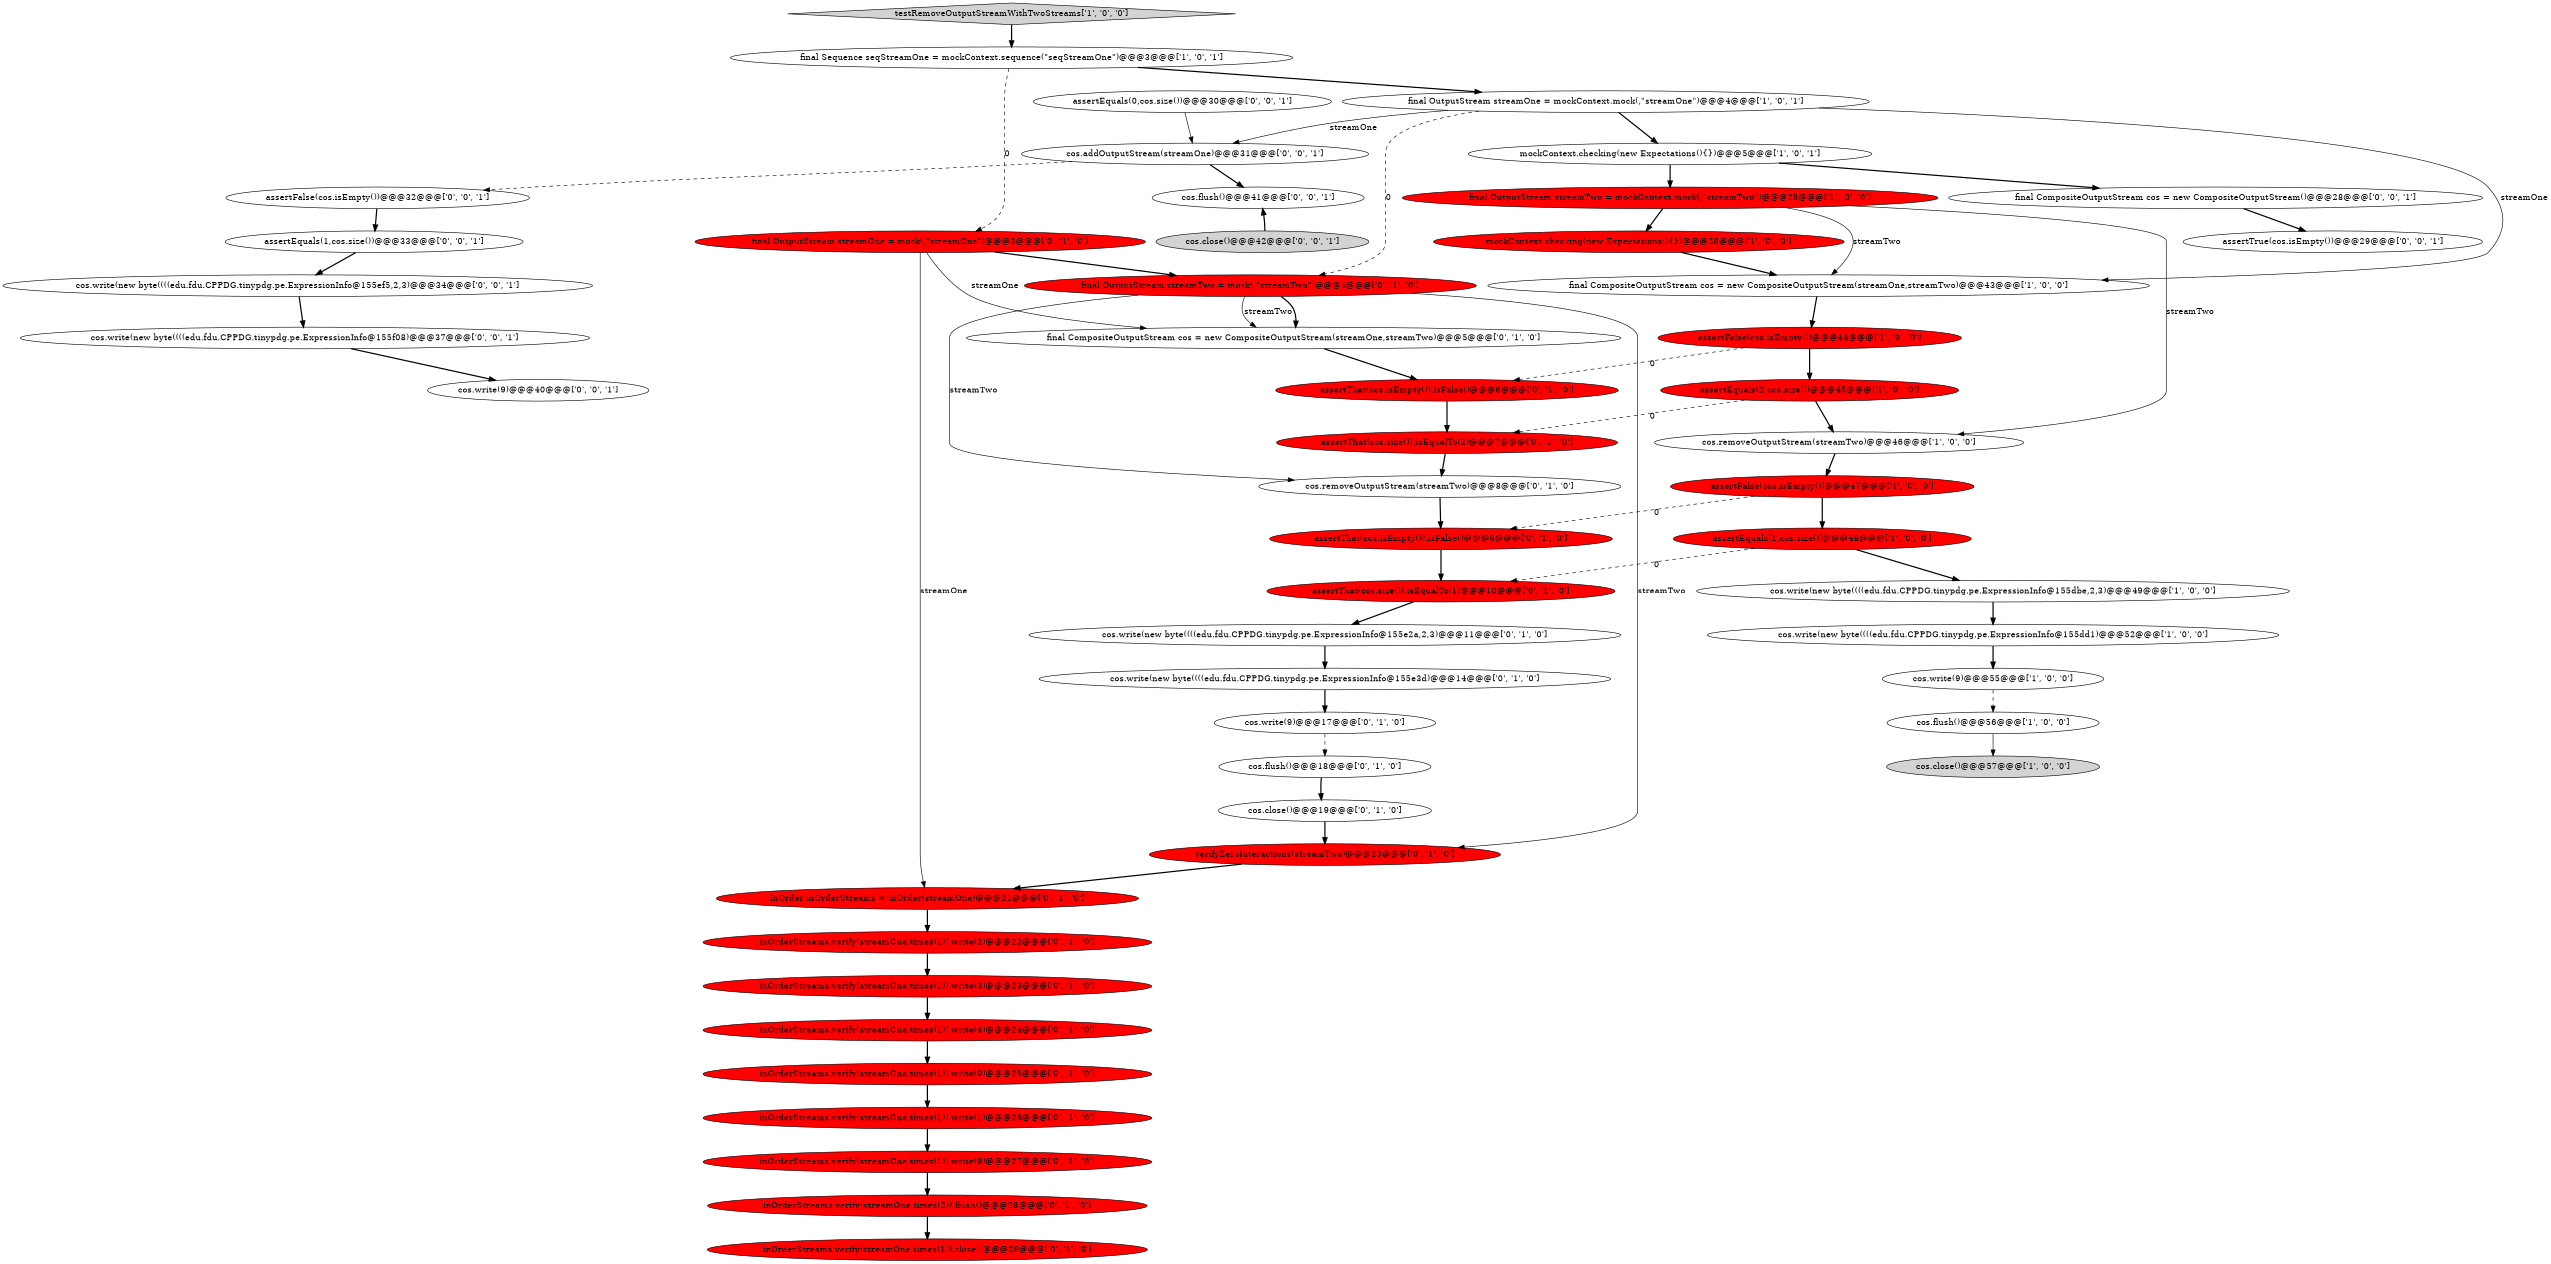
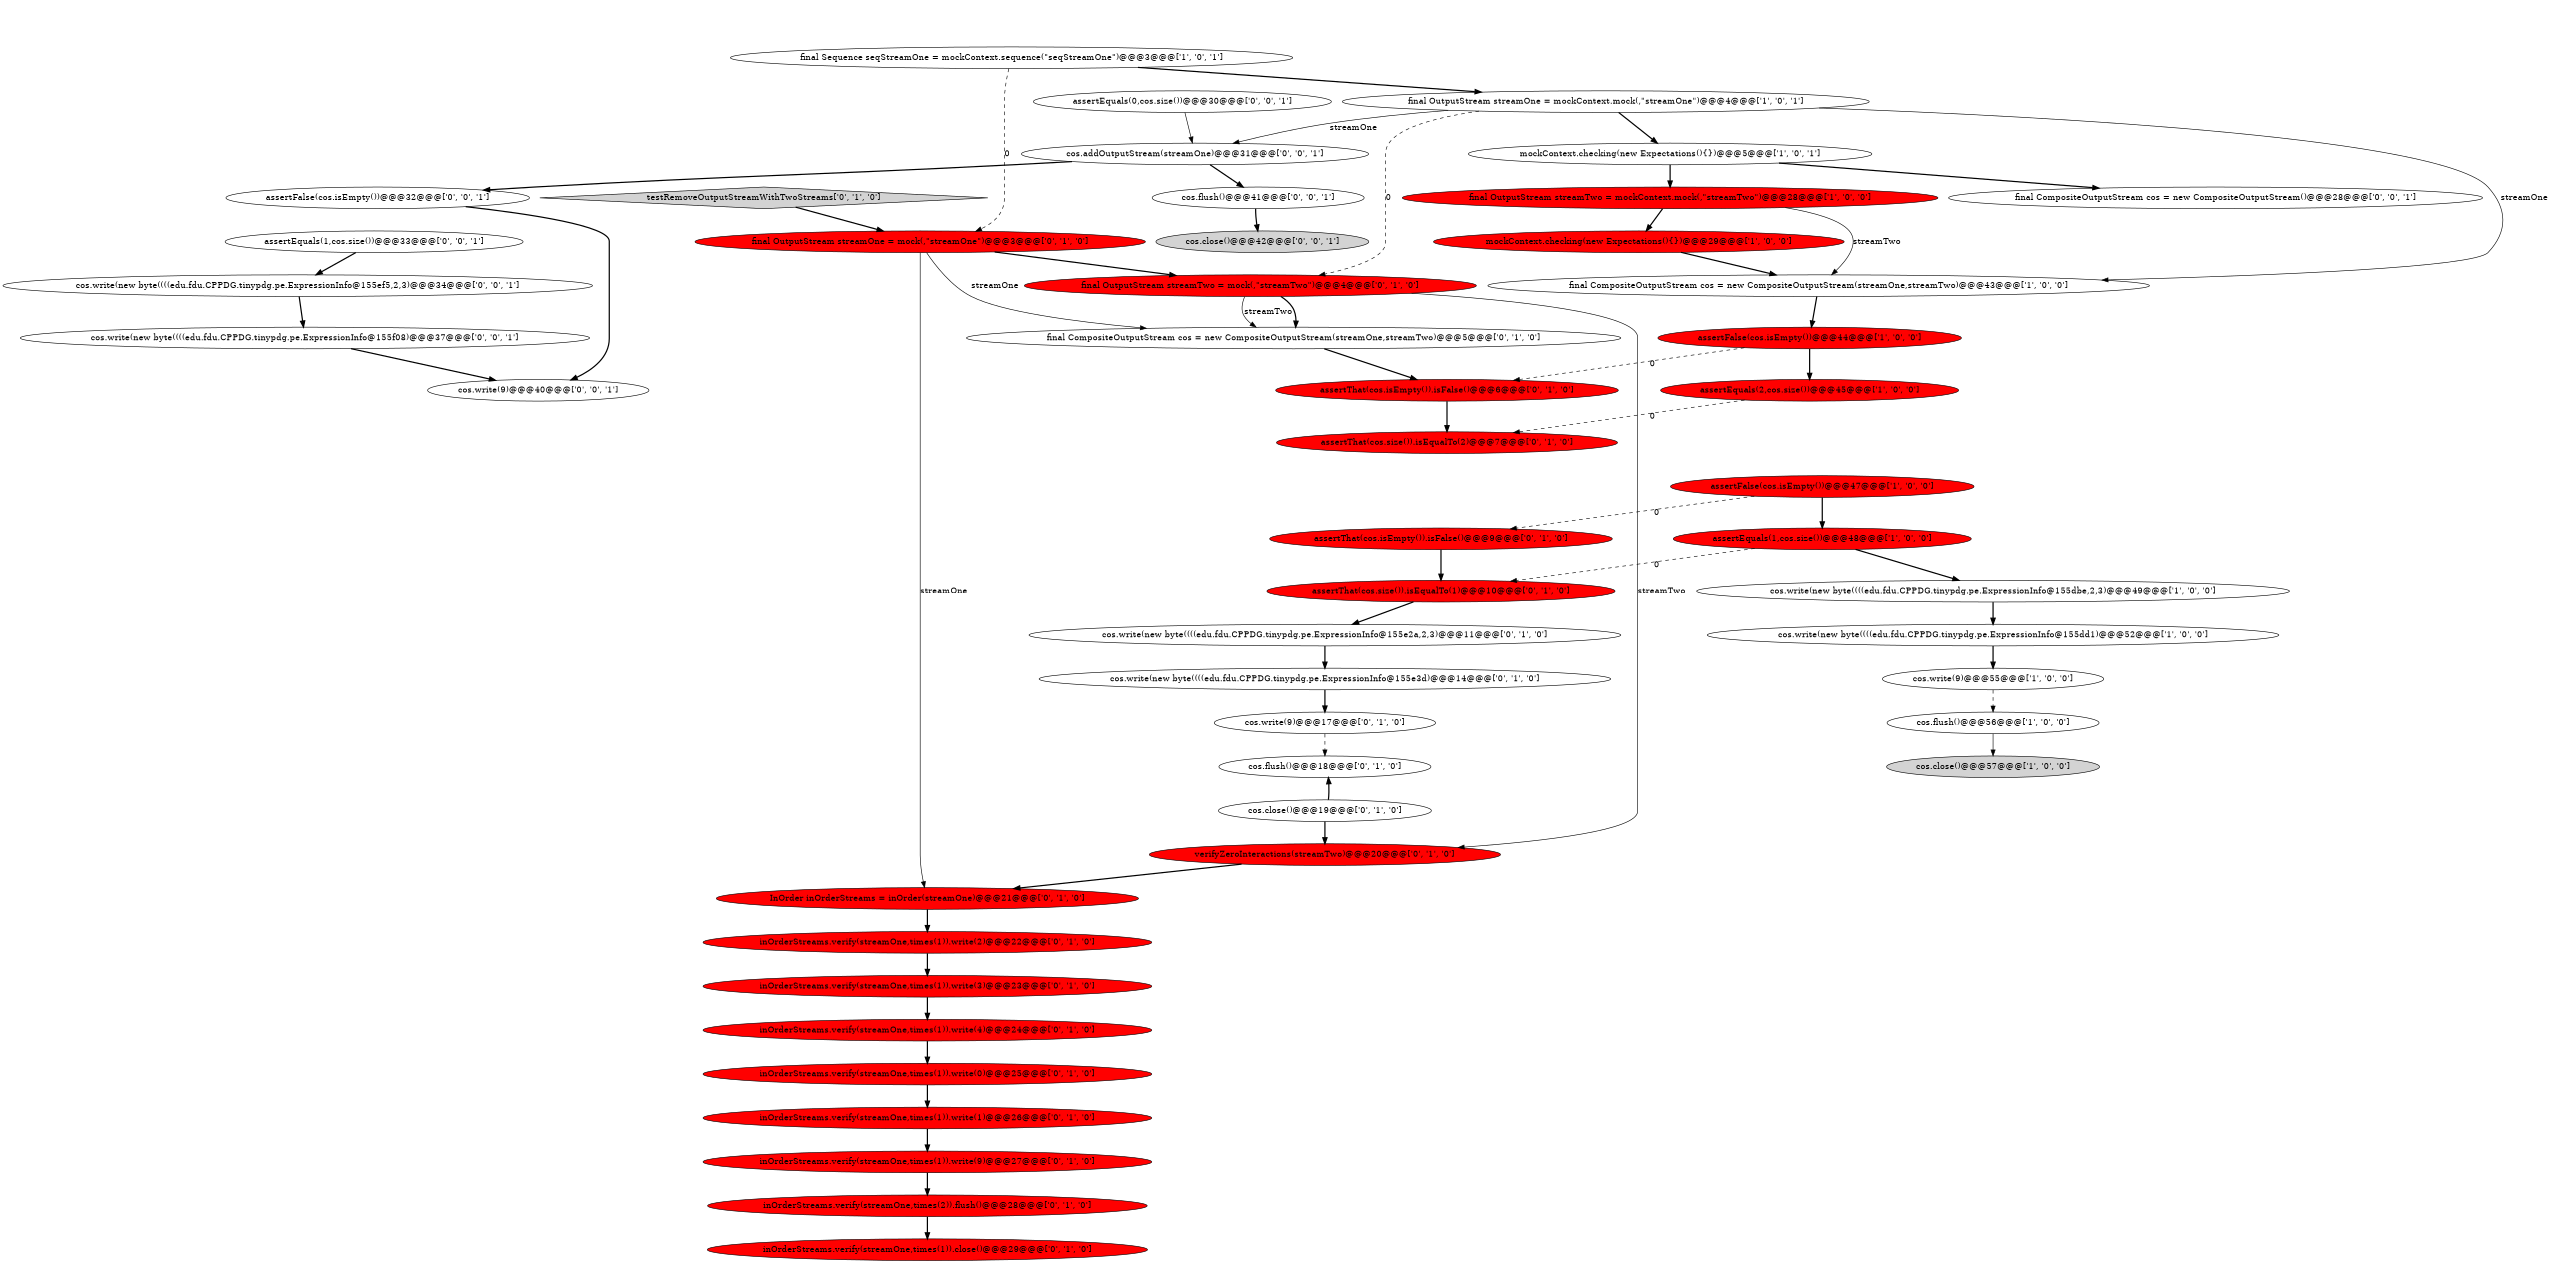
node "testRemoveOutputStreamWithTwoStreams['1', '0', '0']": removed
edge "cos.addOutputStream(streamOne)@@@31@@@['0', '0', '1']" -> "assertFalse(cos.isEmpty())@@@32@@@['0', '0', '1']": style dashed -> bold
node "testRemoveOutputStreamWithTwoStreams['0', '1', '0']": added
edge "assertFalse(cos.isEmpty())@@@32@@@['0', '0', '1']" -> "assertEquals(1,cos.size())@@@33@@@['0', '0', '1']": now "assertFalse(cos.isEmpty())@@@32@@@['0', '0', '1']" -> "cos.write(9)@@@40@@@['0', '0', '1']"
edge "cos.close()@@@42@@@['0', '0', '1']" -> "cos.flush()@@@41@@@['0', '0', '1']": reversed
node "assertTrue(cos.isEmpty())@@@29@@@['0', '0', '1']": removed
node "cos.removeOutputStream(streamTwo)@@@46@@@['1', '0', '0']": removed
node "cos.removeOutputStream(streamTwo)@@@8@@@['0', '1', '0']": removed
edge "cos.flush()@@@18@@@['0', '1', '0']" -> "cos.close()@@@19@@@['0', '1', '0']": reversed
